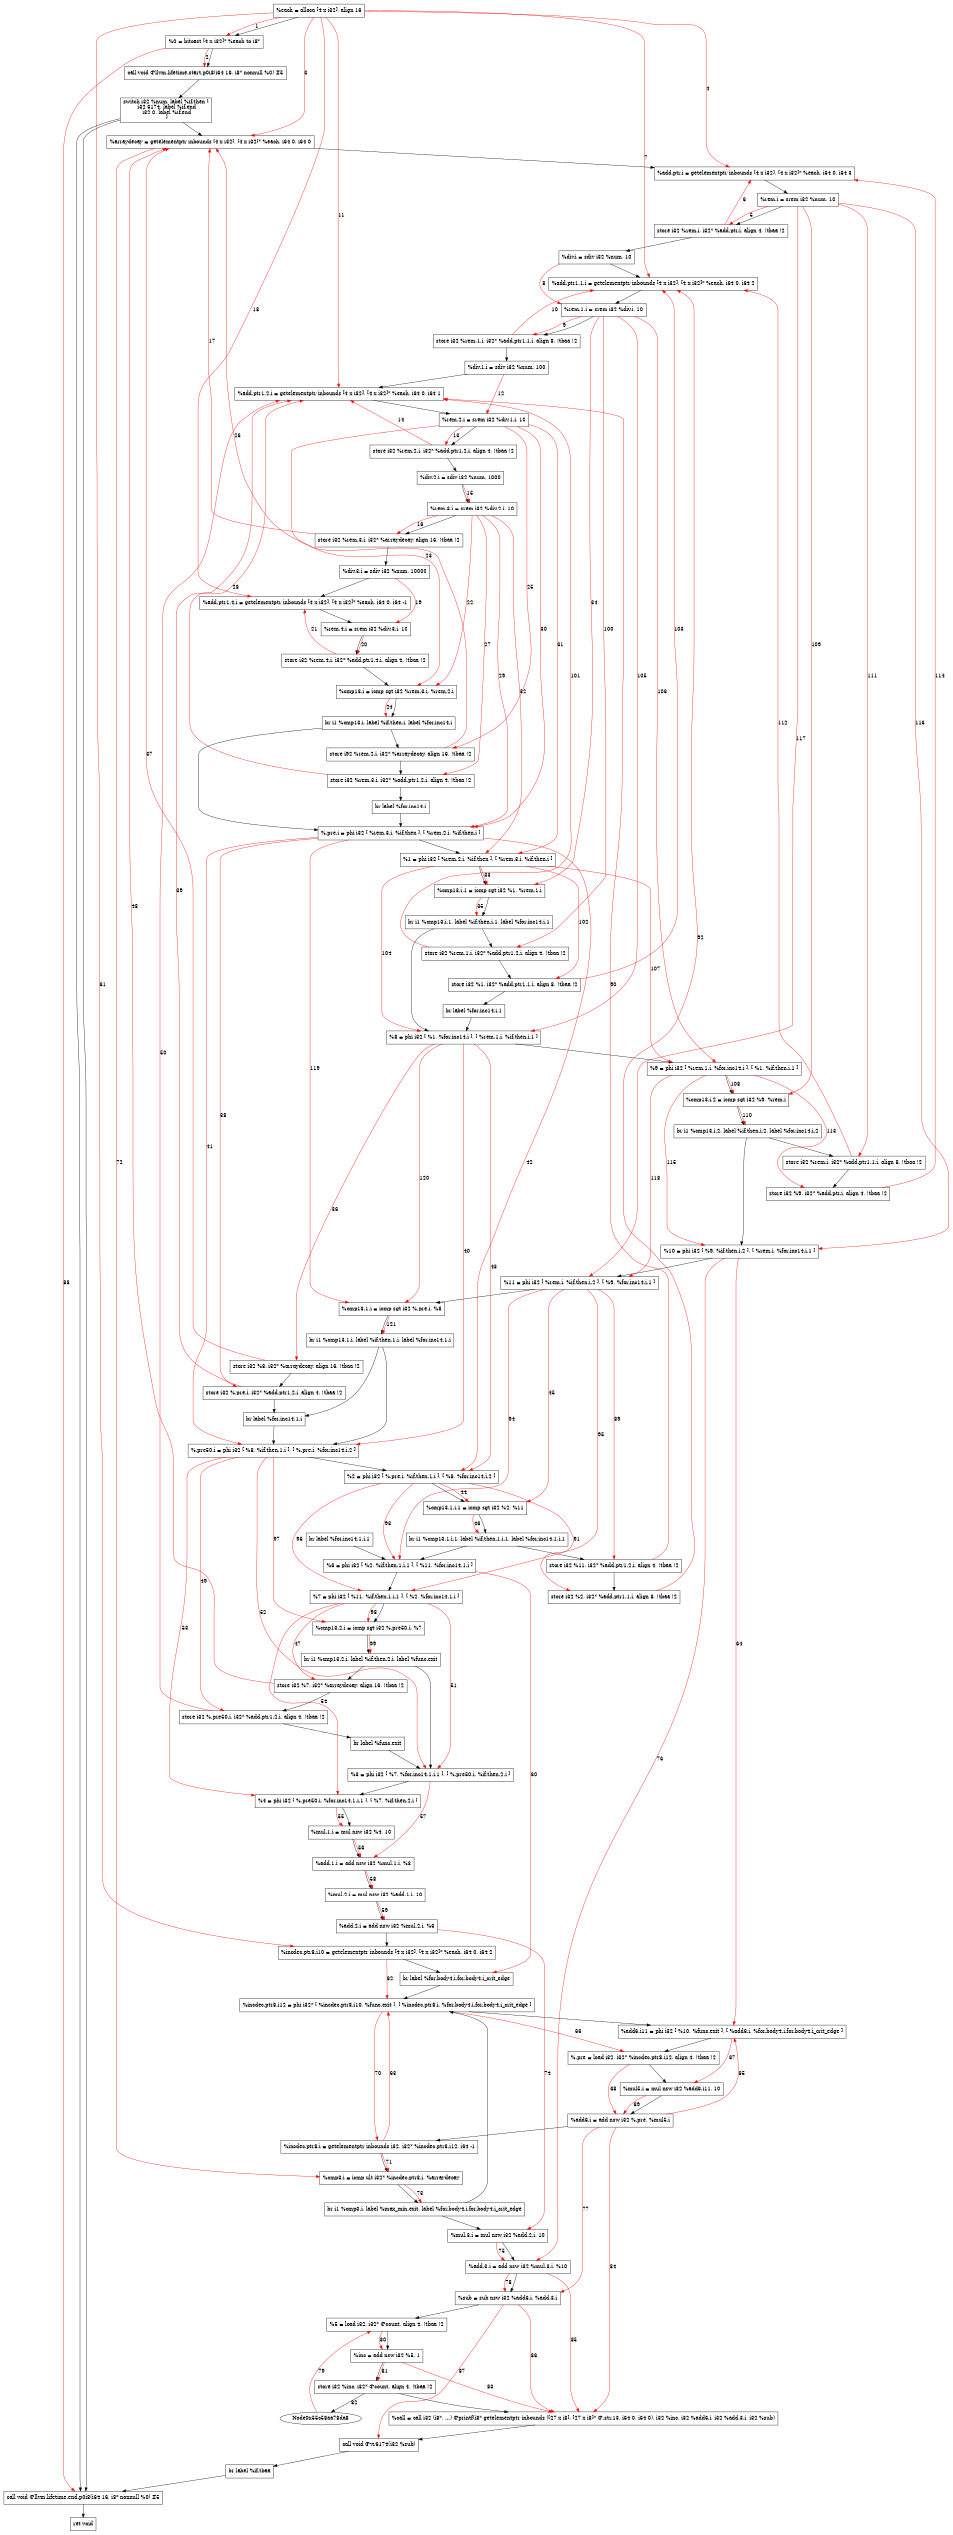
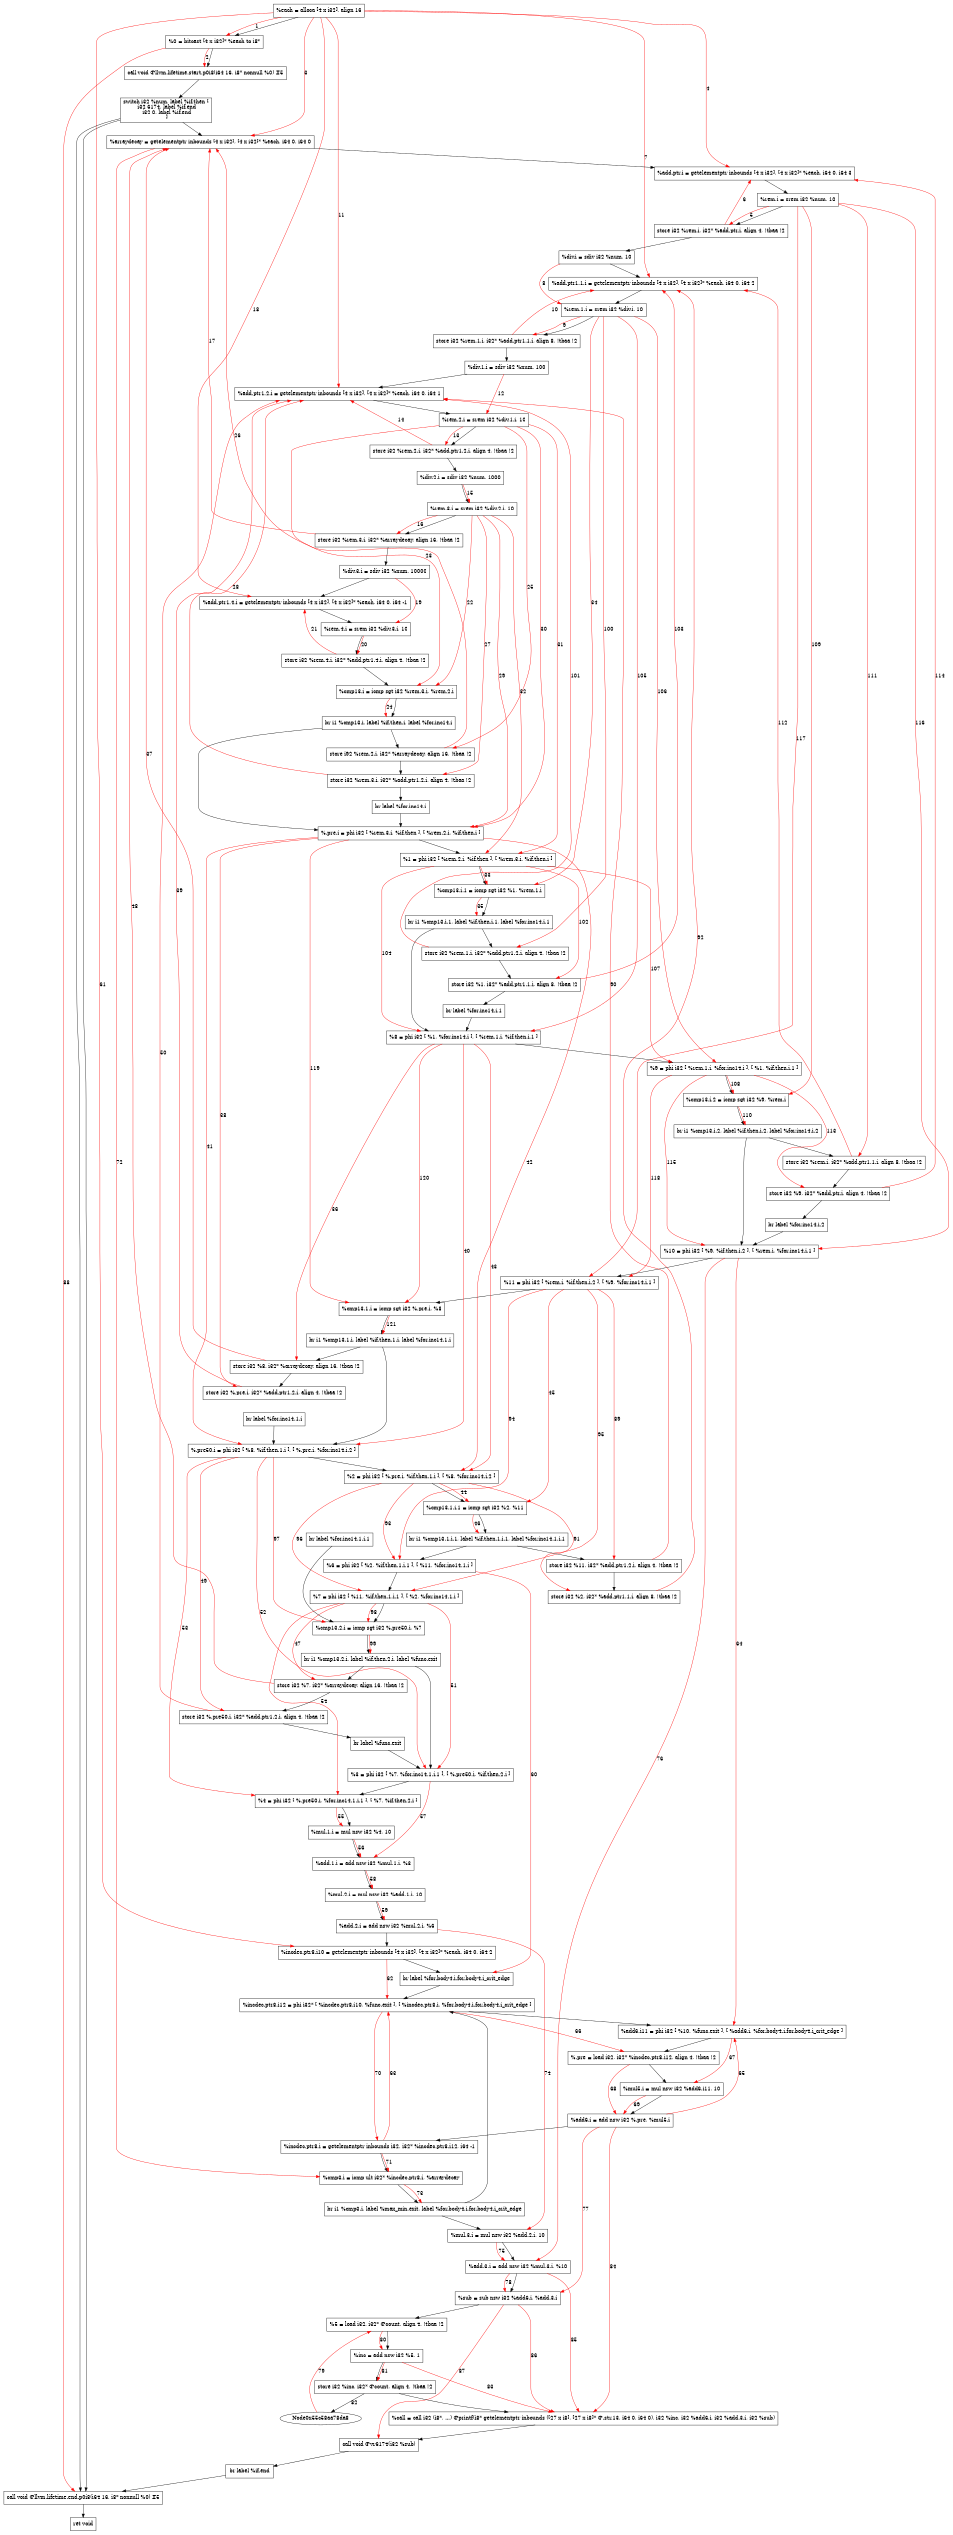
node "br label %for.inc14.i.2": added
edge "br i1 %cmp13.1.i, label %if.then.1.i, label %for.inc14.1.i" -> "br label %for.inc14.1.i": now "br i1 %cmp13.1.i, label %if.then.1.i, label %for.inc14.1.i" -> "store i32 %8, i32* %arraydecay, align 16, !tbaa !2"
edge "store i32 %.pre.i, i32* %add.ptr1.2.i, align 4, !tbaa !2" -> "br label %for.inc14.1.i": removed
edge "br label %for.inc14.1.i.1" -> "%6 = phi i32 [ %2, %if.then.1.i.1 ], [ %11, %for.inc14.1.i ]": now "br label %for.inc14.1.i.1" -> "%cmp13.2.i = icmp sgt i32 %.pre50.i, %7"
node "br label %if.tbaa": label "br label %if.tbaa" -> "br label %if.end"
